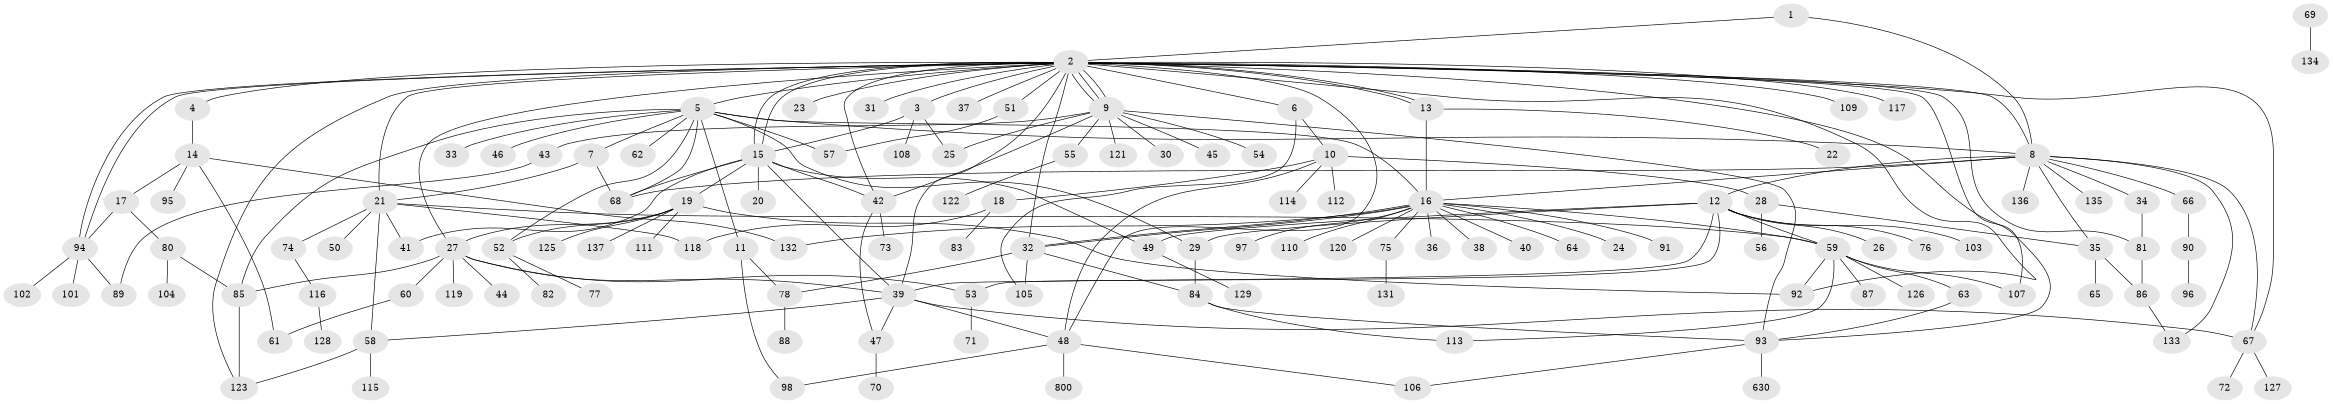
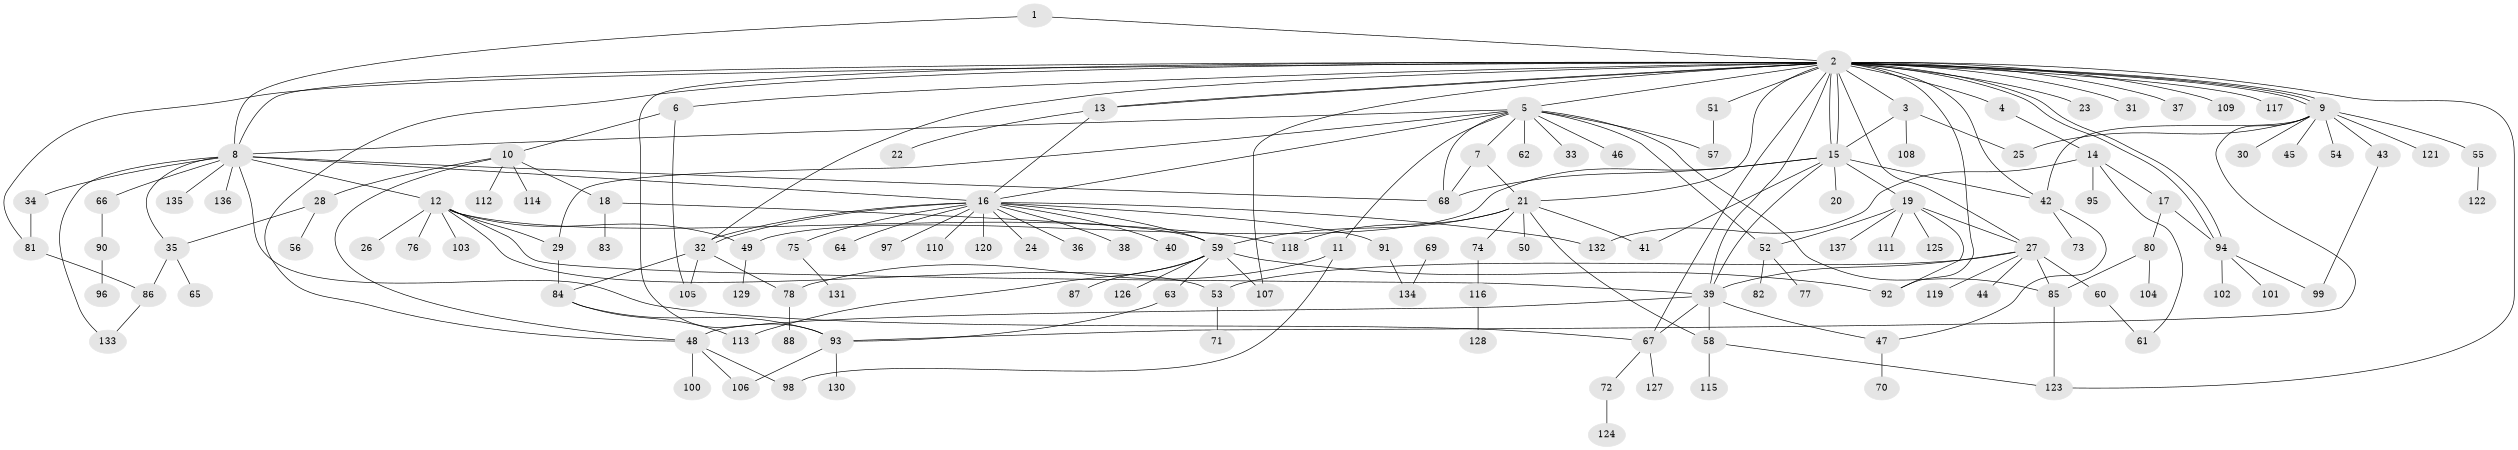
edge "91" -- "134": added
node "89": label "89" -> "99"
node "800": label "800" -> "100"
node "630": label "630" -> "130"
node "124": added
